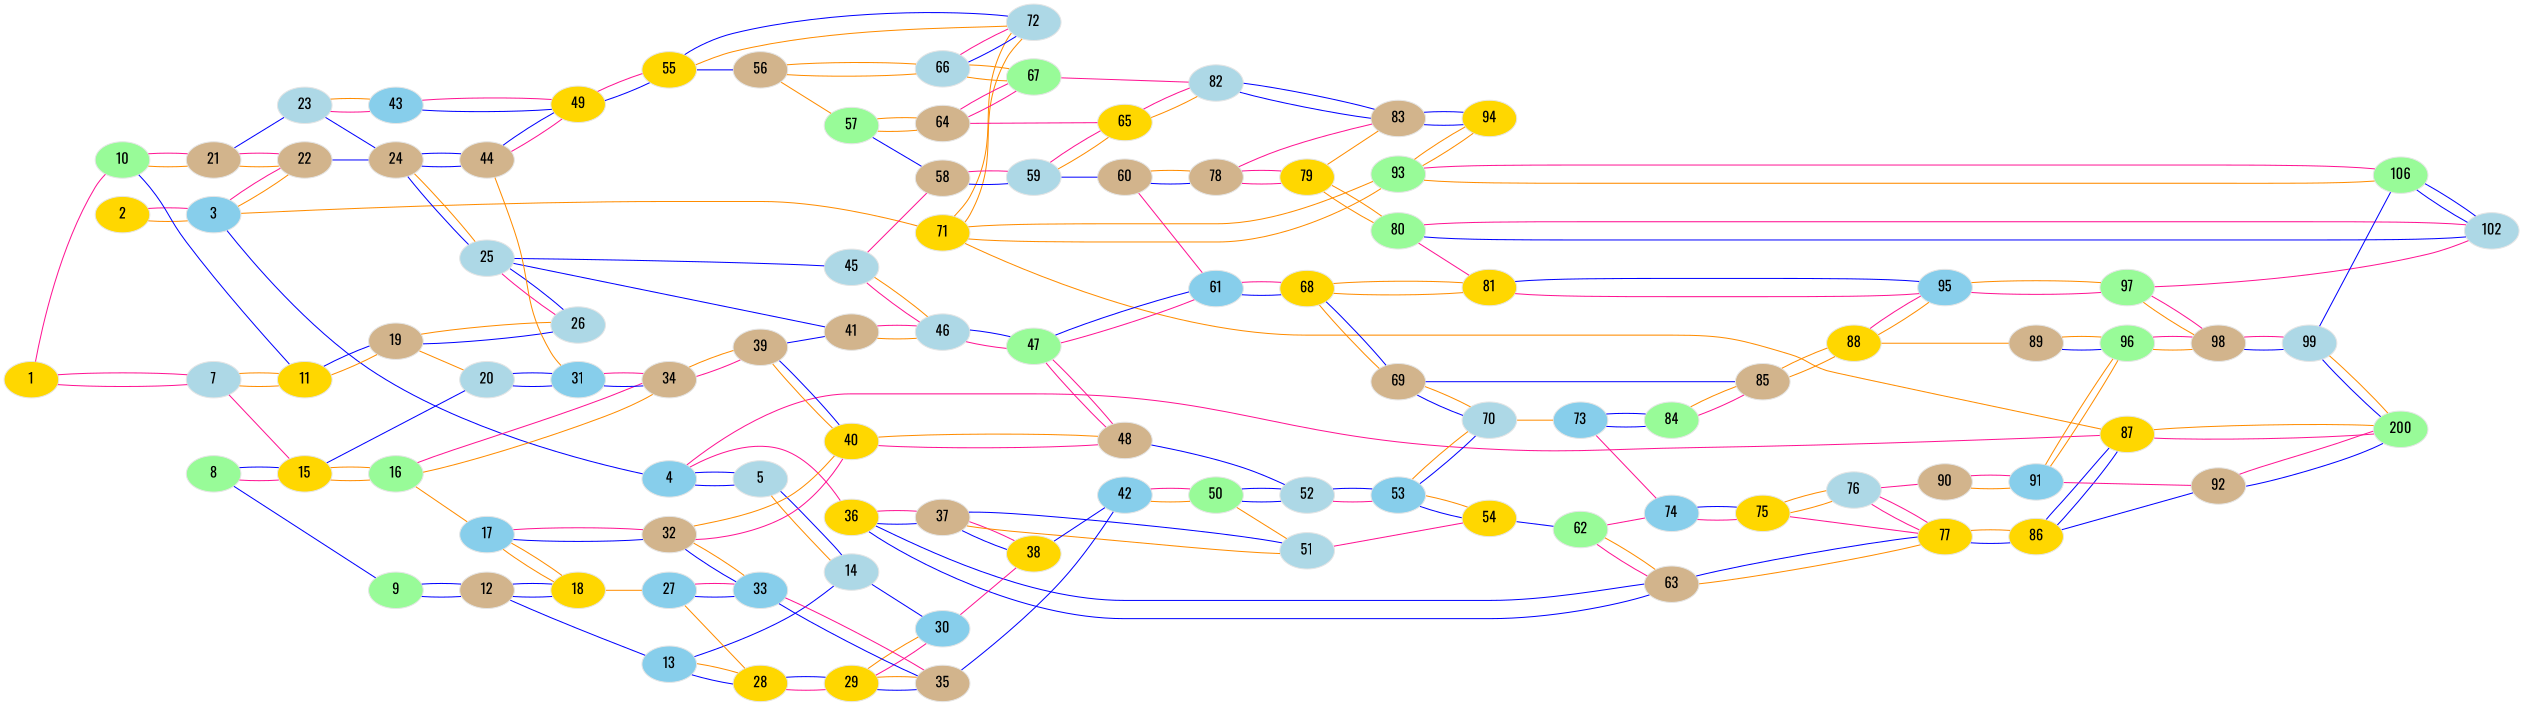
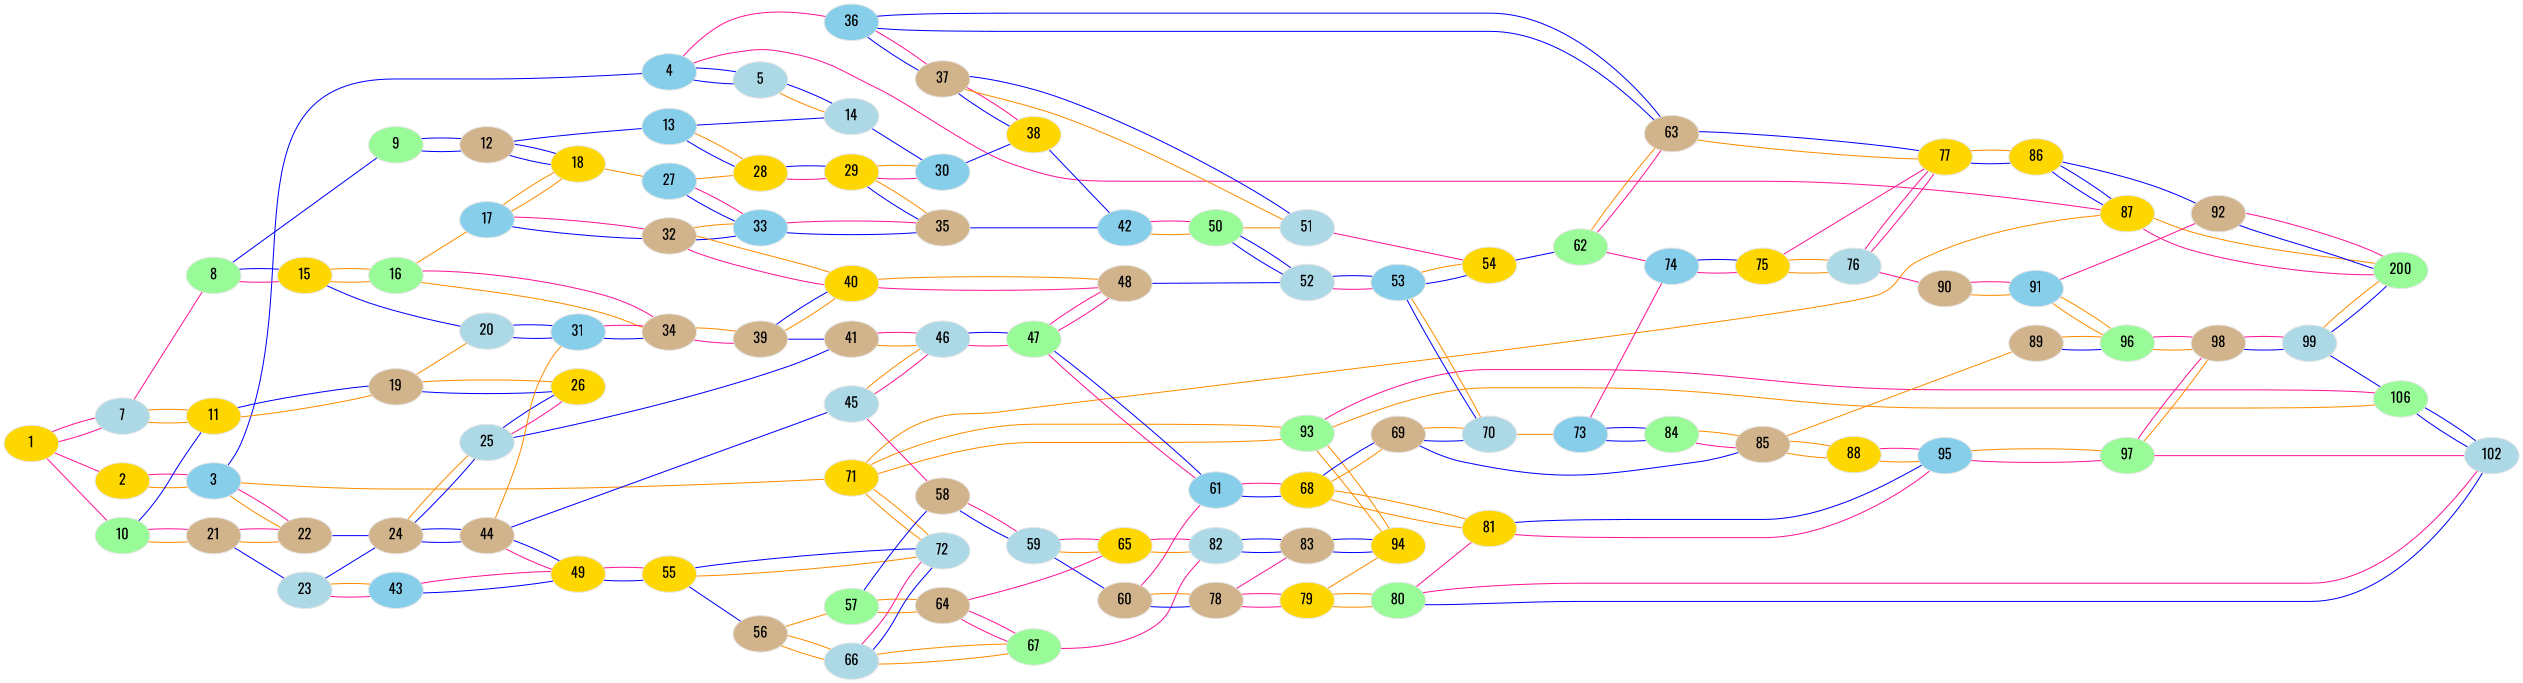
edge "83" -- "79": now "94" -- "79"
edge "25" -- "45": now "44" -- "45"
node "26": fillcolor lightblue -> gold
edge "88" -- "89": now "85" -- "89"
edge "7" -- "15": now "7" -- "8"
edge "1" -- "2": added
node "36": fillcolor gold -> skyblue
edge "38" -- "30": color deeppink -> blue
